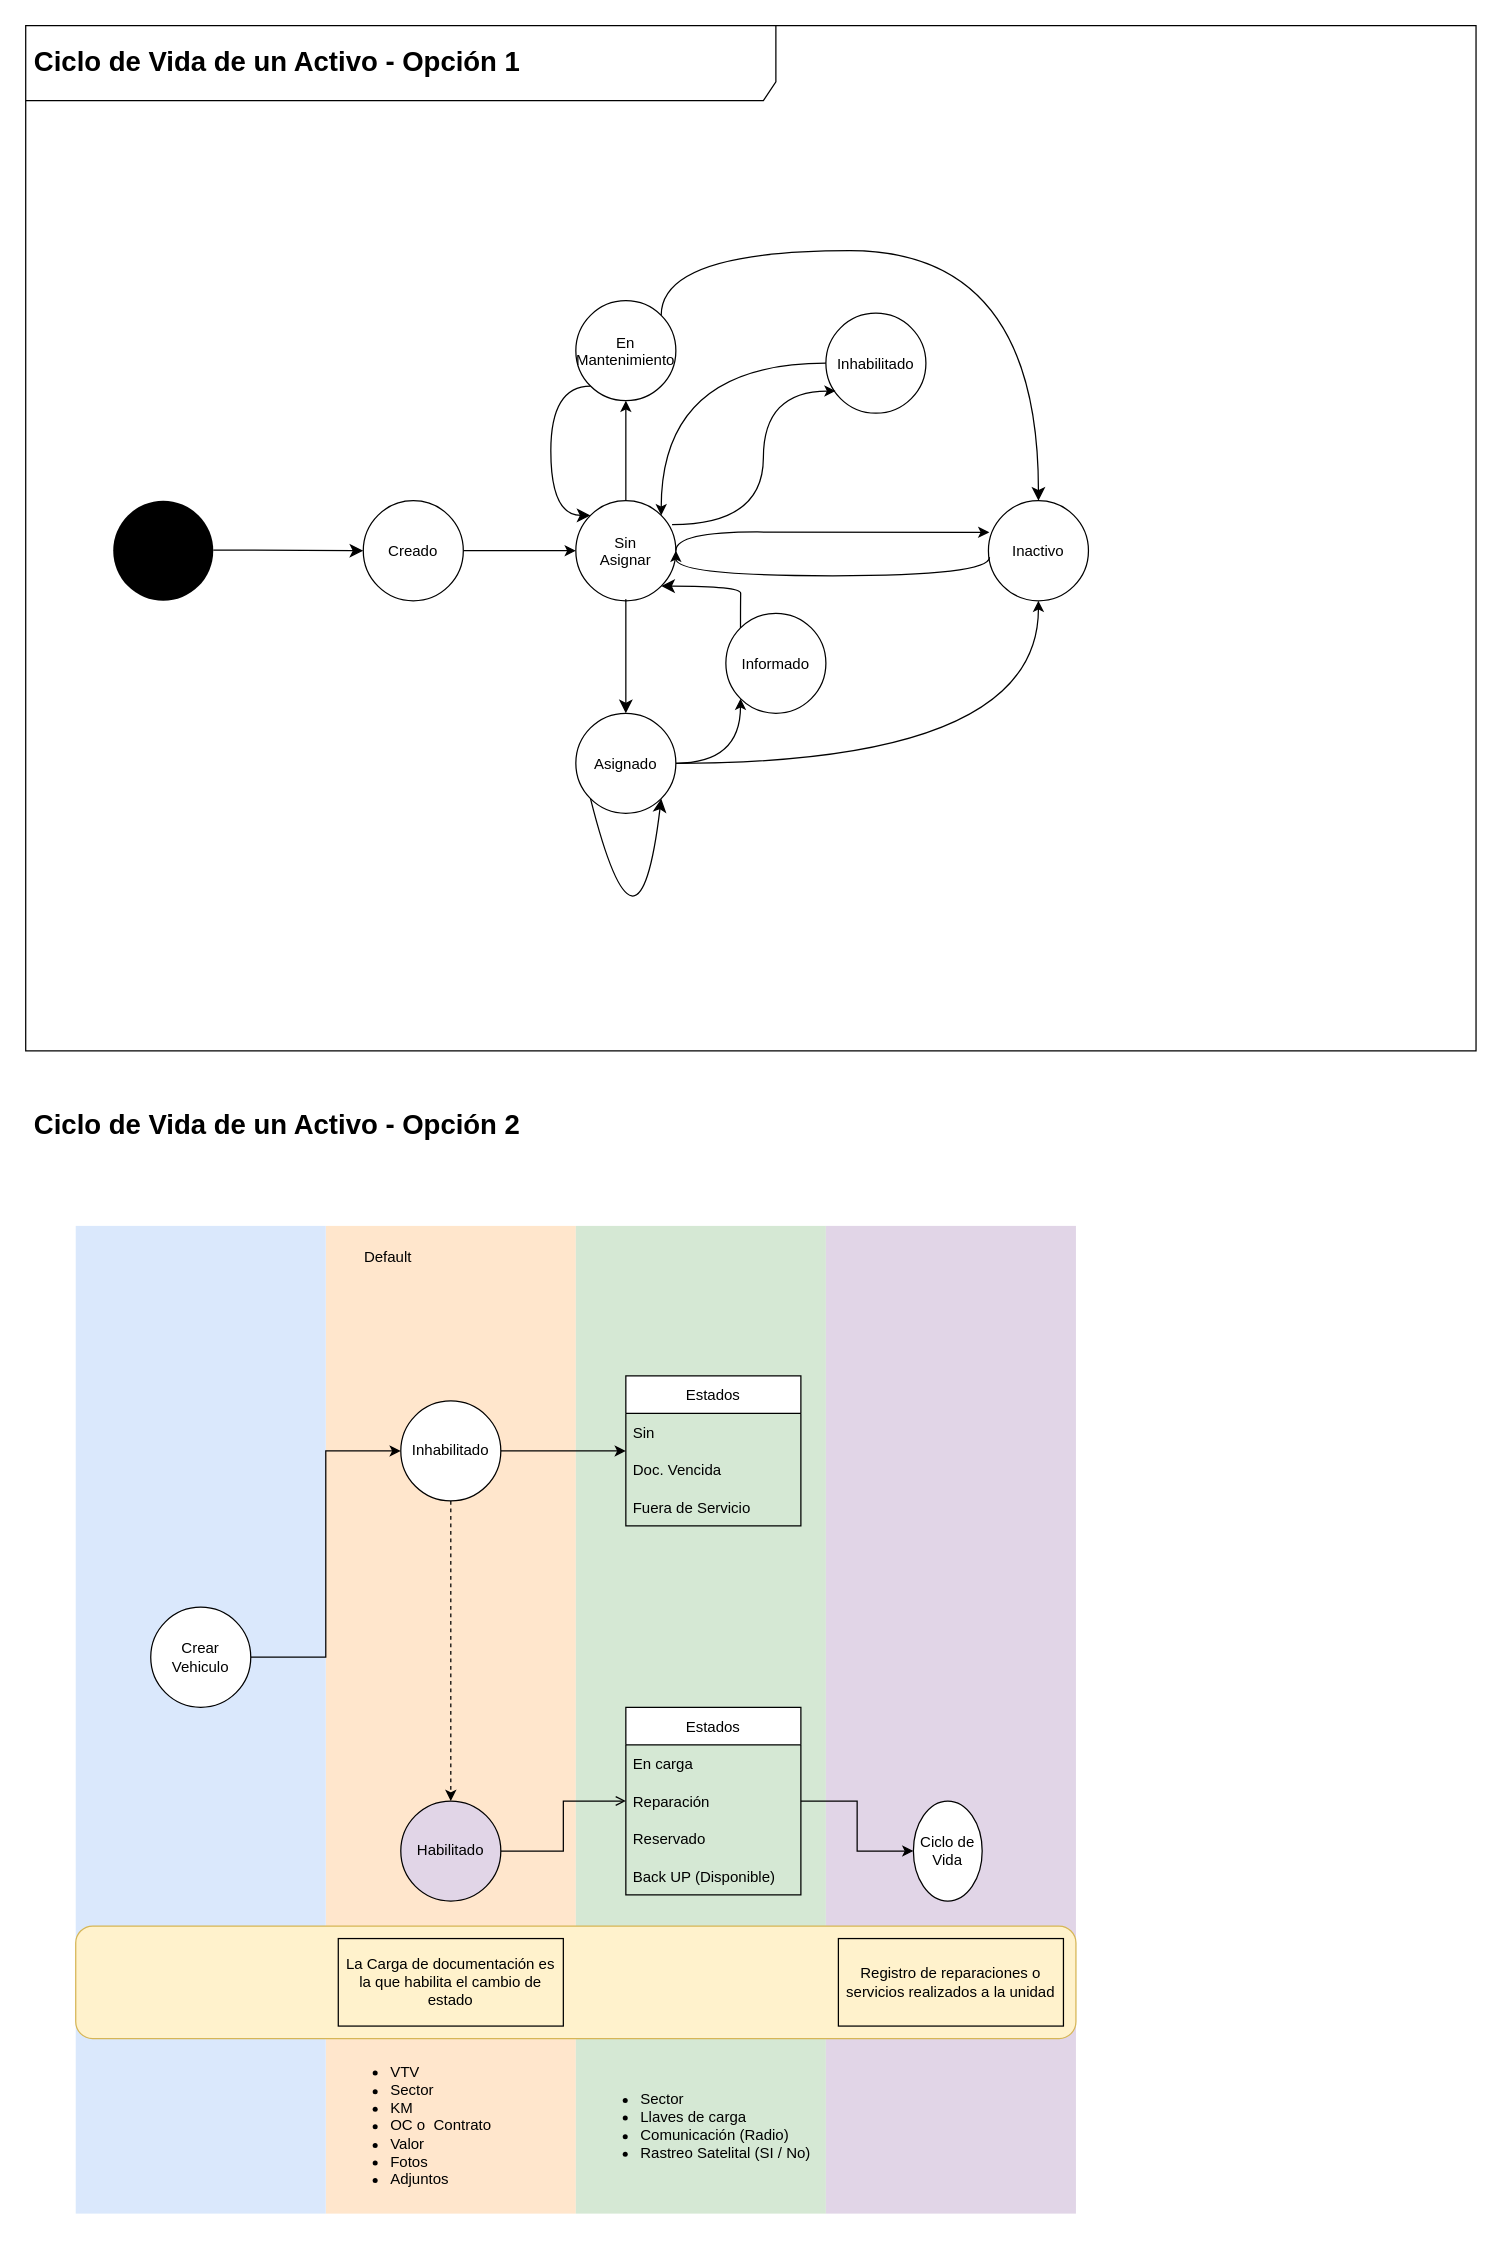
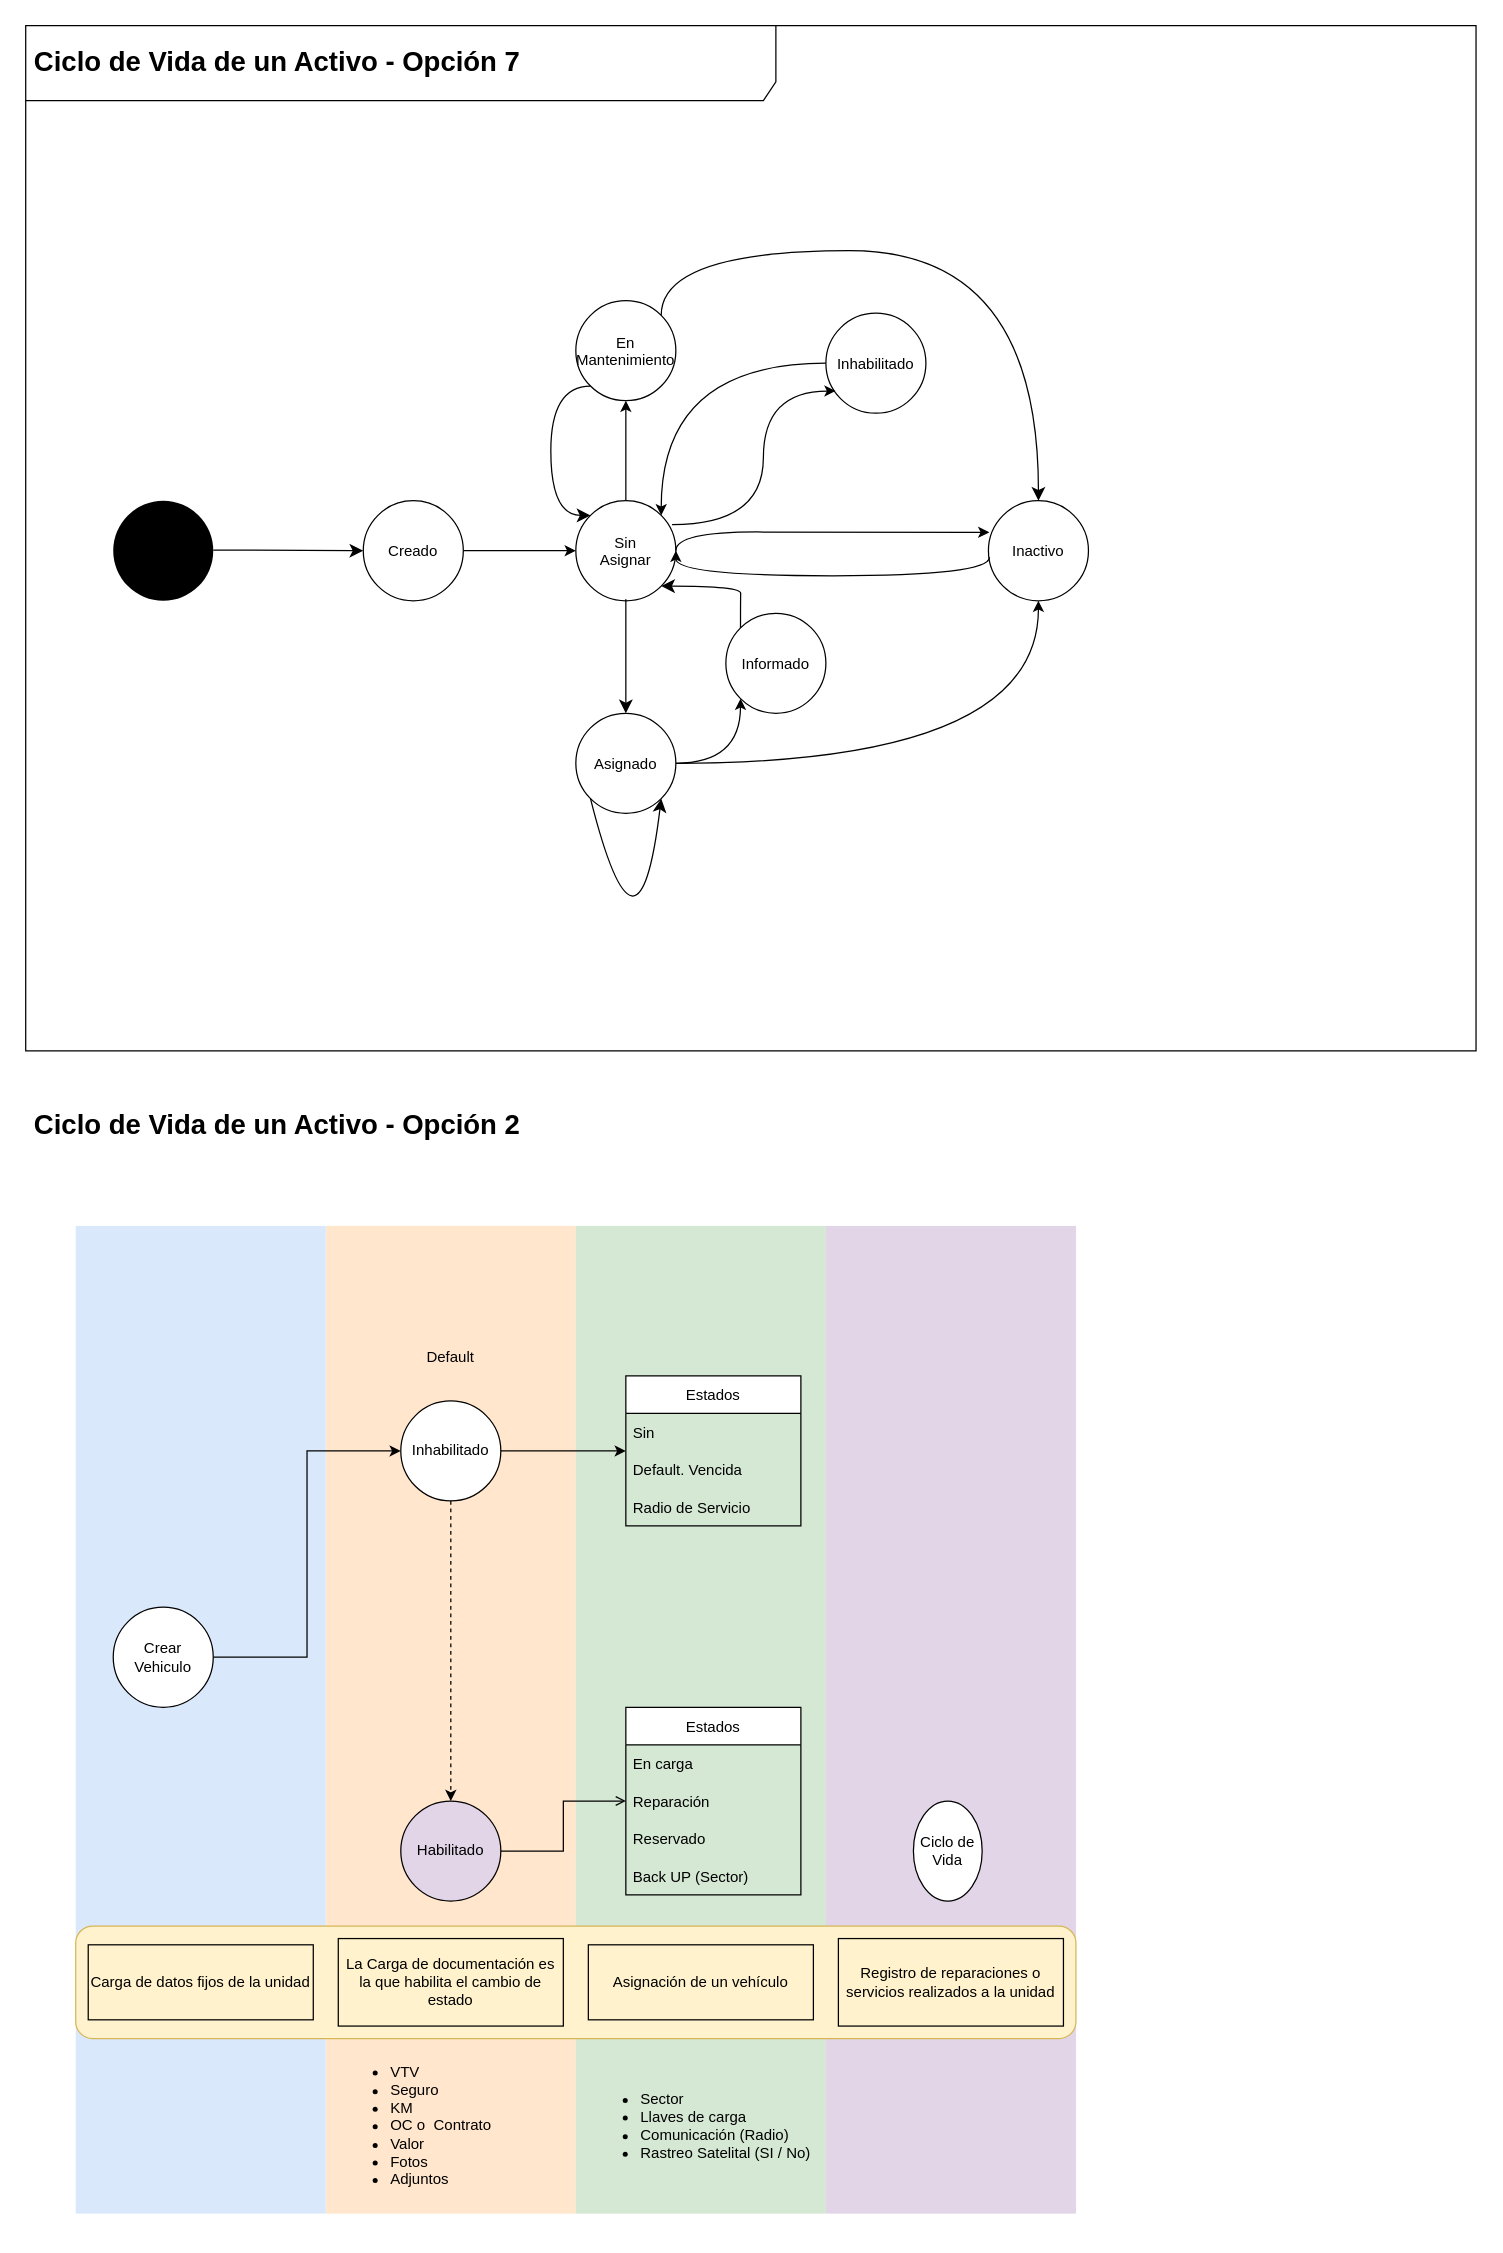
node "Ciclo de Vida de un Activo - Opción 1": label "Ciclo de Vida de un Activo - Opción 1" -> "Ciclo de Vida de un Activo - Opción 7"
node "Default": moved (388, 1257) -> (451, 1357)
node "Doc. Vencida": label "Doc. Vencida" -> "Default. Vencida"
node "Fuera de Servicio": label "Fuera de Servicio" -> "Radio de Servicio"
node "Crear Vehiculo": moved (201, 1657) -> (163, 1657)
edge "Reparación" -> "Ciclo de Vida": removed
node "Back UP (Disponible)": label "Back UP (Disponible)" -> "Back UP (Sector)"
node "Carga de datos fijos de la unidad": added
node "Asignación de un vehículo": added
node "VTV Sector KM OC o Contrato Valor Fotos Adjuntos": label "VTV Sector KM OC o Contrato Valor Fotos Adjuntos" -> "VTV Seguro KM OC o Contrato Valor Fotos Adjuntos"
